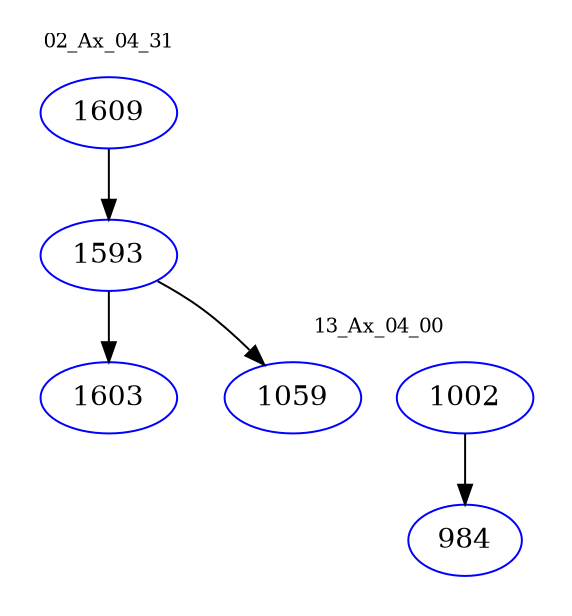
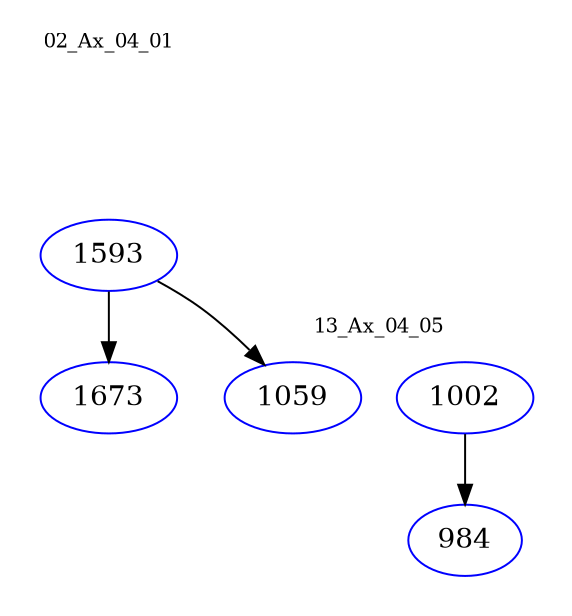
cluster "02_Ax_04_31": label "02_Ax_04_31" -> "02_Ax_04_01"
node "1609": removed
cluster "13_Ax_04_00": label "13_Ax_04_00" -> "13_Ax_04_05"
node "1603": label "1603" -> "1673"
